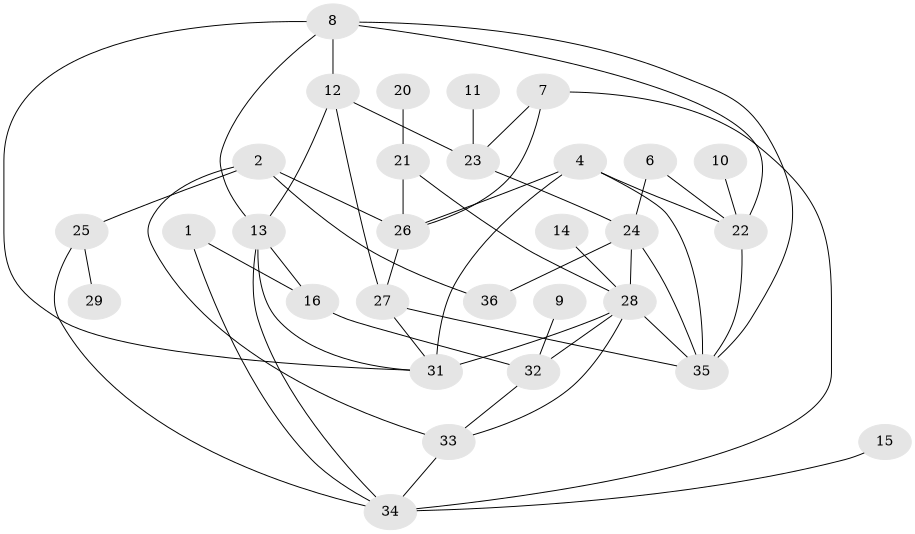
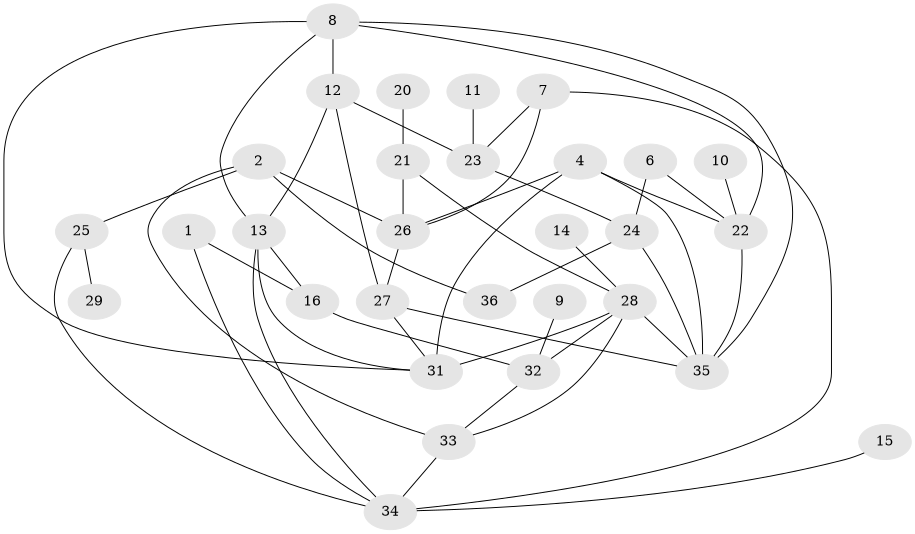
edge "24" -- "28": removed
